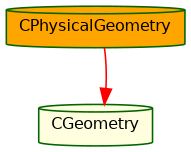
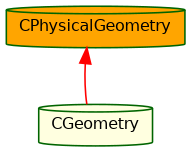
edge "CPhysicalGeometry" -> "CGeometry": reversed
